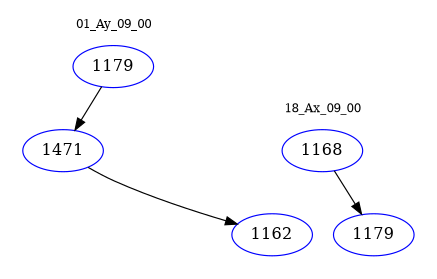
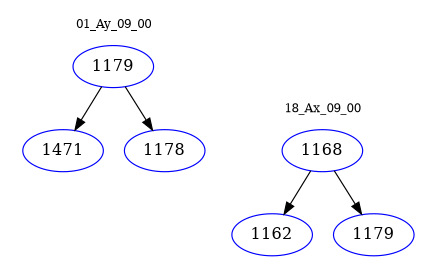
node "1178": added
edge "1471" -> "1162": now "1168" -> "1162"
